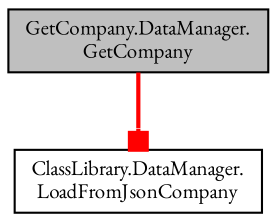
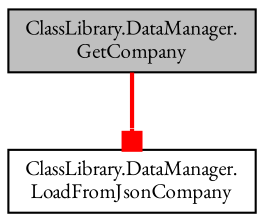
node "GetCompany.DataManager. GetCompany": label "GetCompany.DataManager. GetCompany" -> "ClassLibrary.DataManager. GetCompany"
